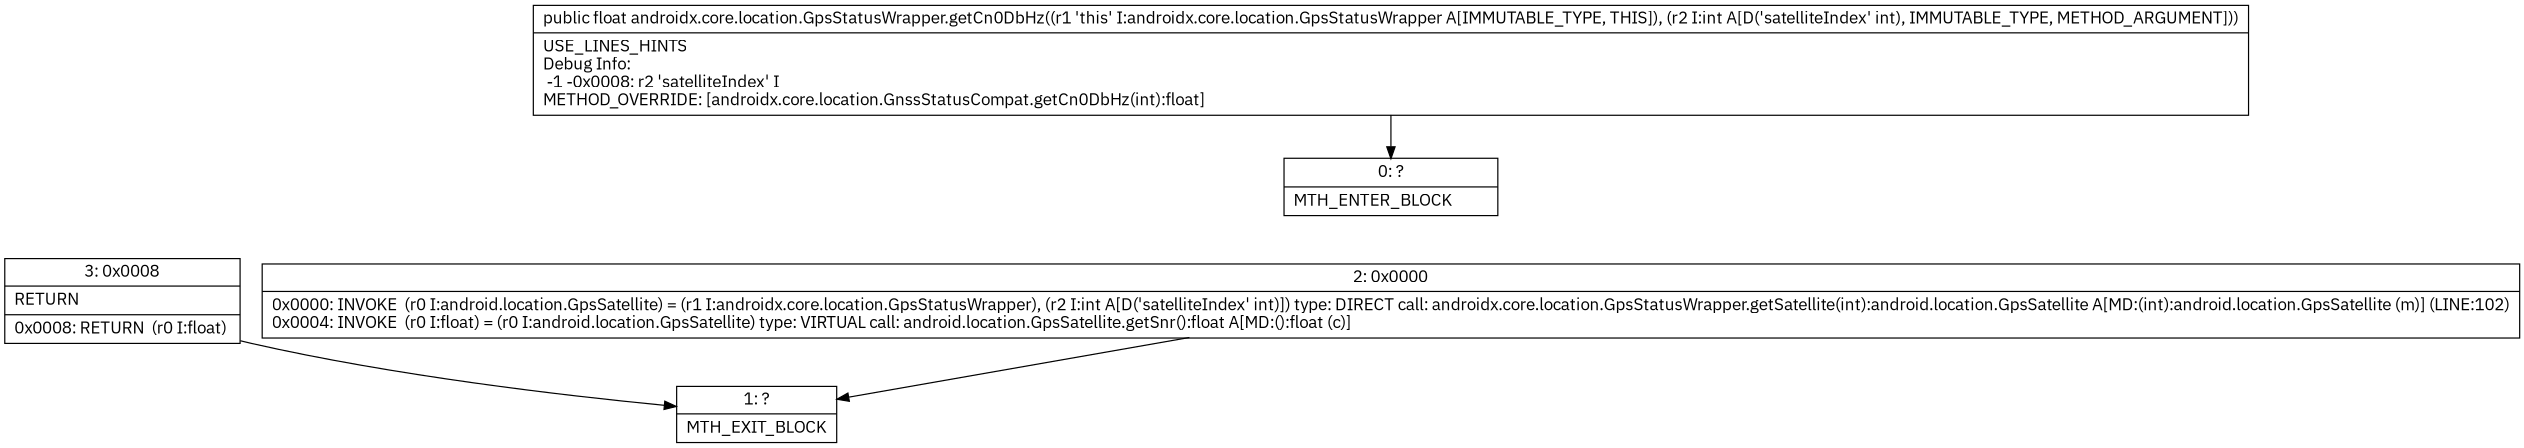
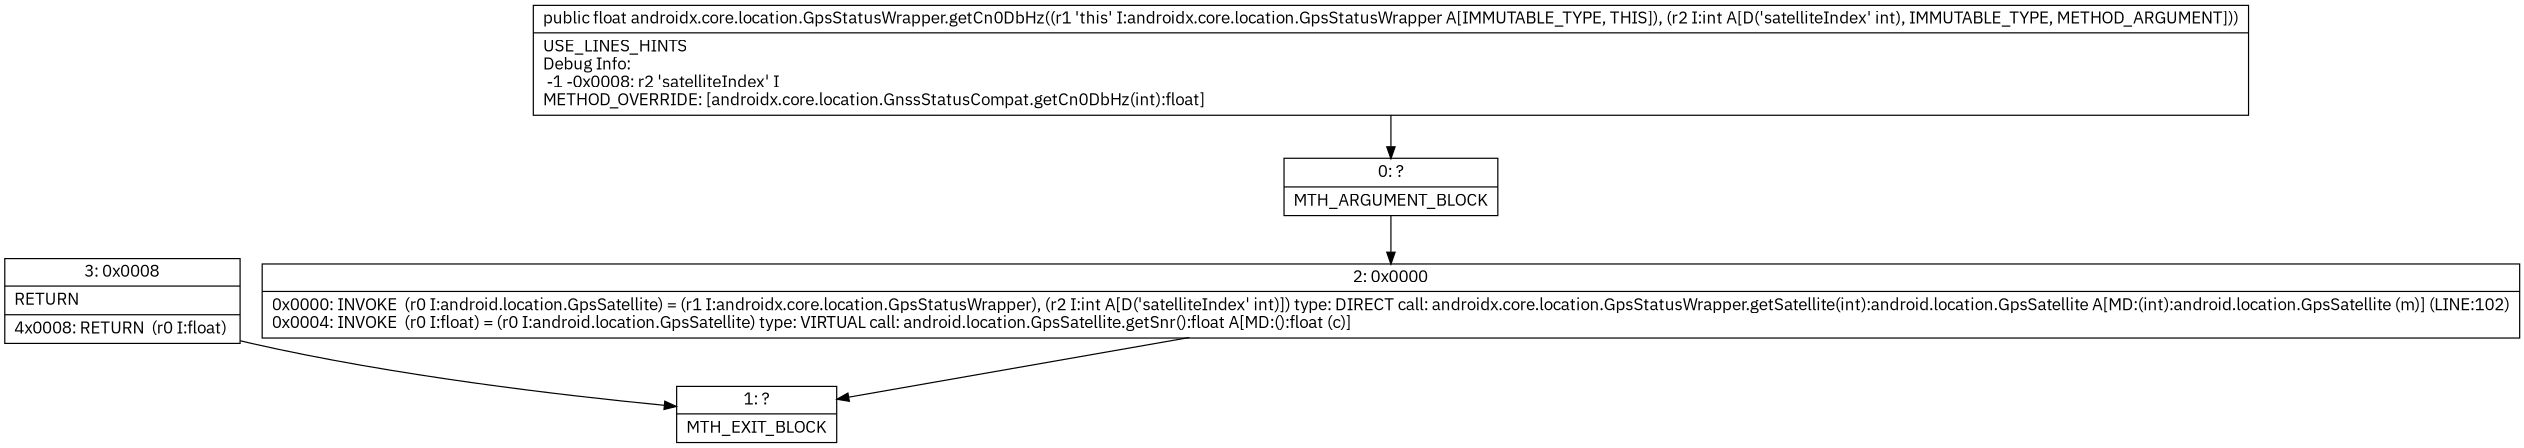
node "0: ?": text "MTH_ENTER_BLOCK" -> "MTH_ARGUMENT_BLOCK"
edge "0: ?" -> "2: 0x0000": added
node "3: 0x0008": text "0x0008: RETURN  (r0 I:float)" -> "4x0008: RETURN  (r0 I:float)"
